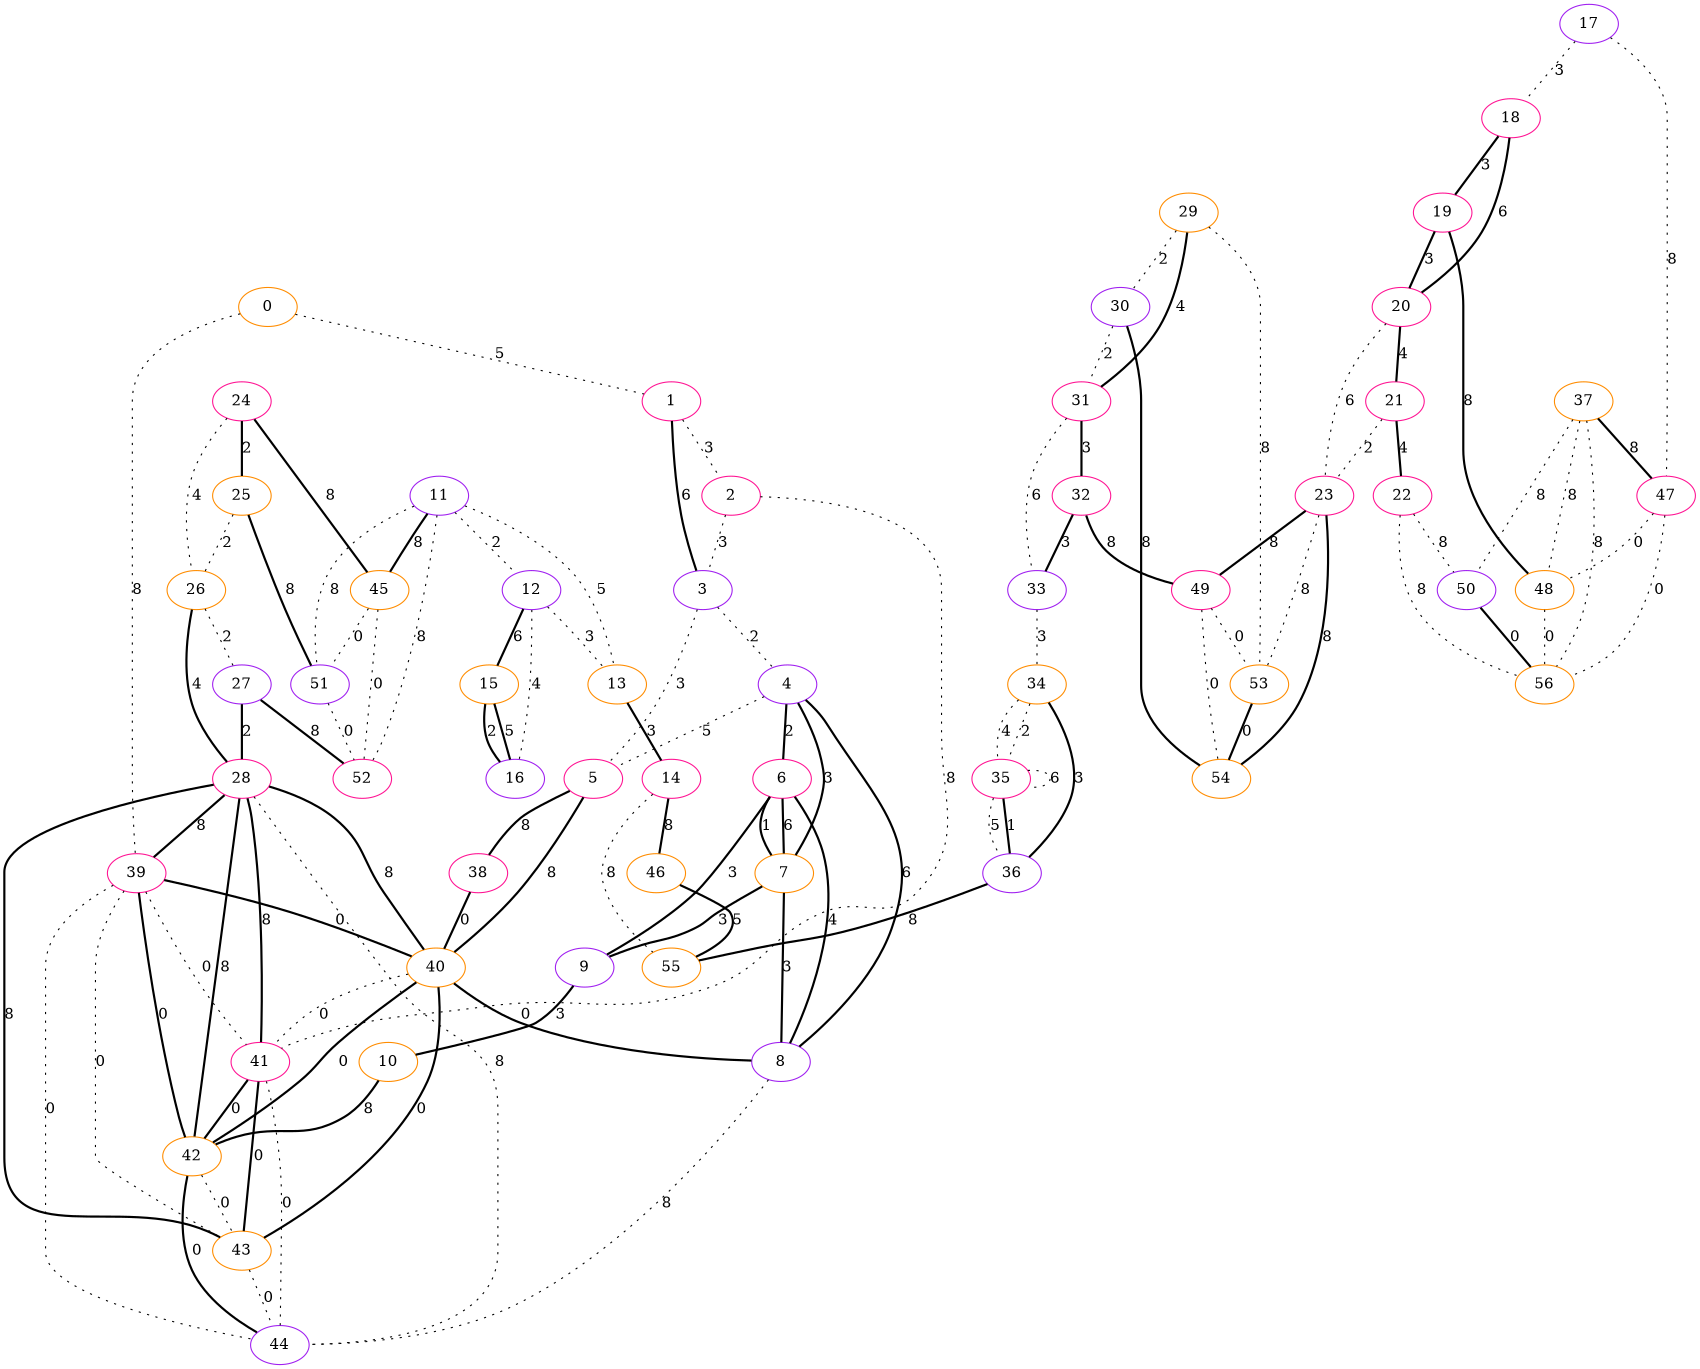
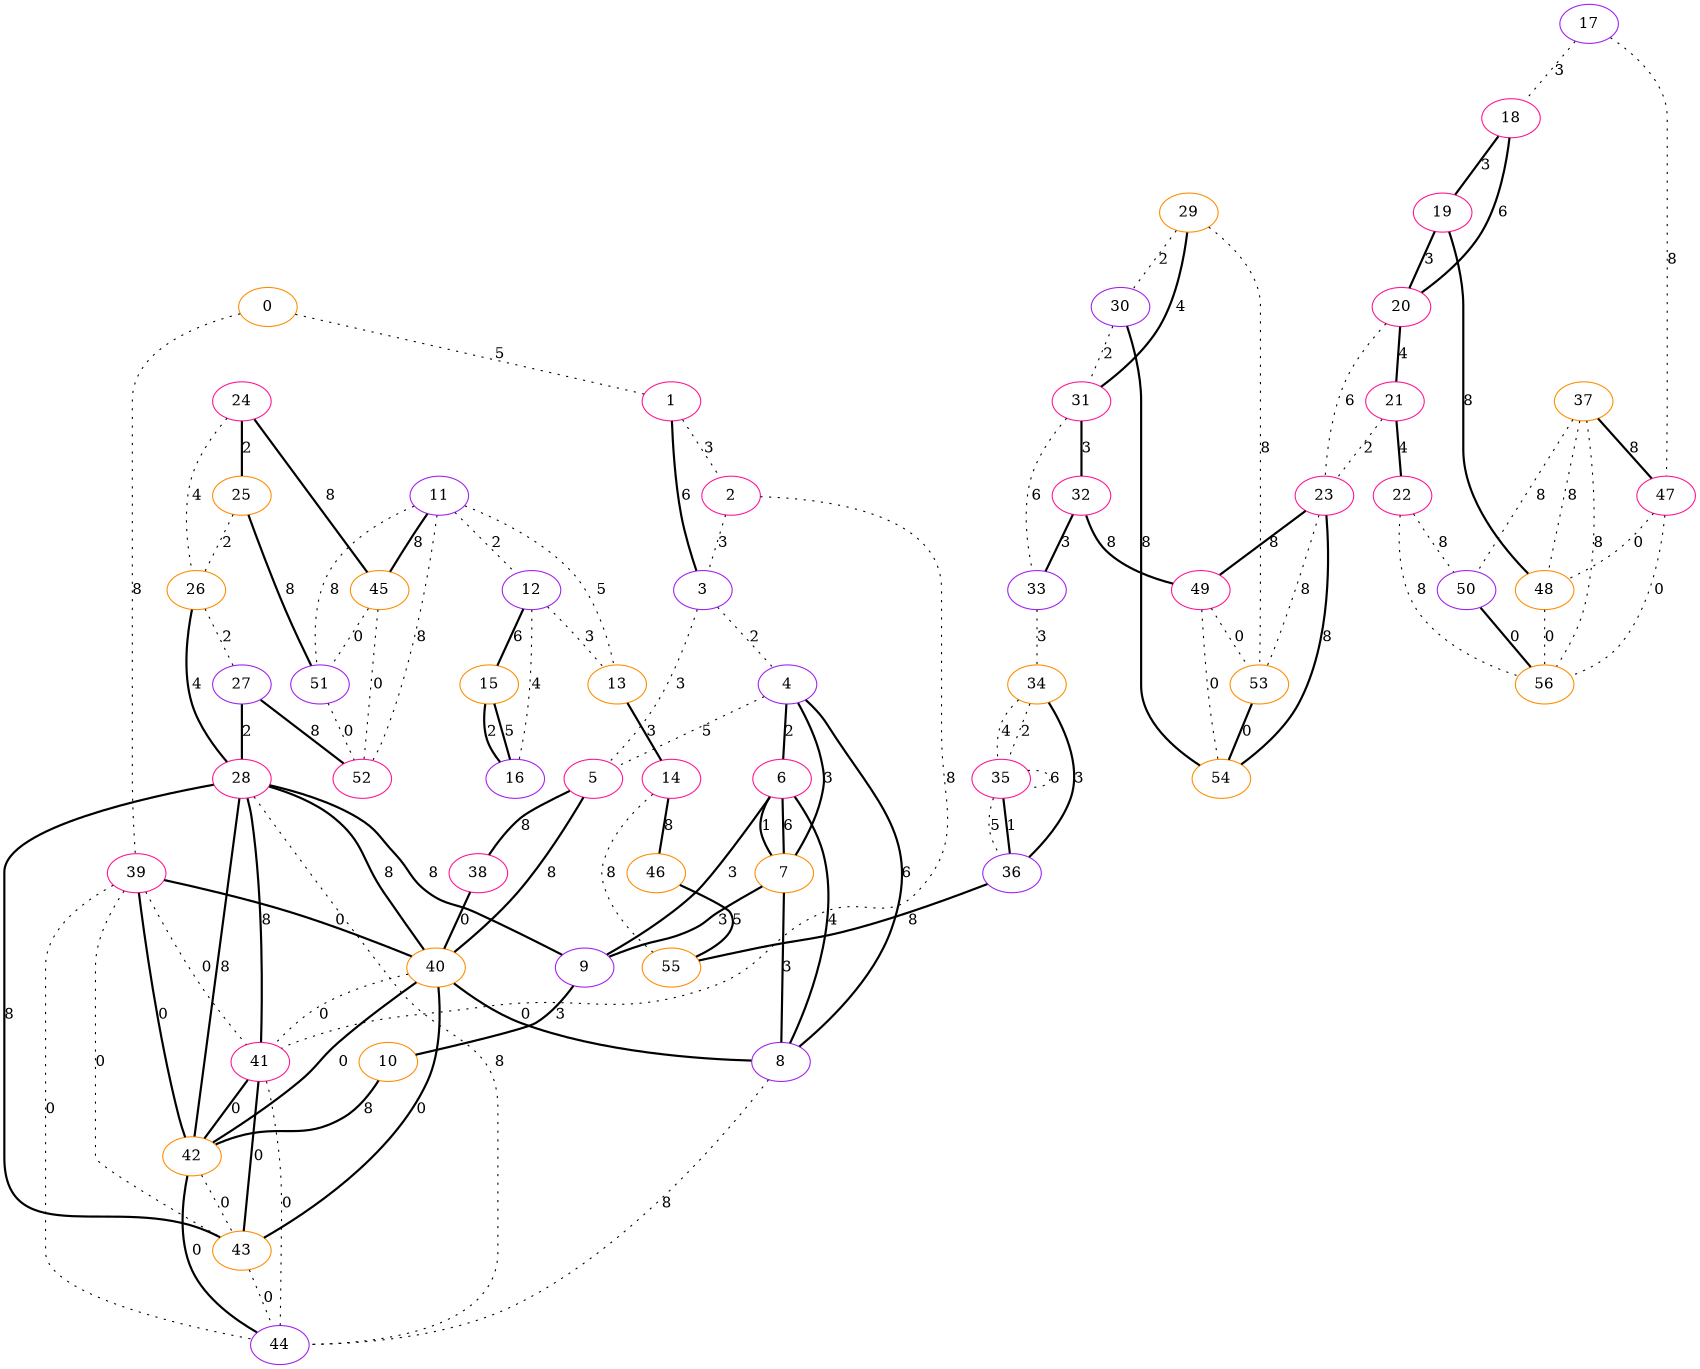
edge "28" -- "39": now "28" -- "9"
